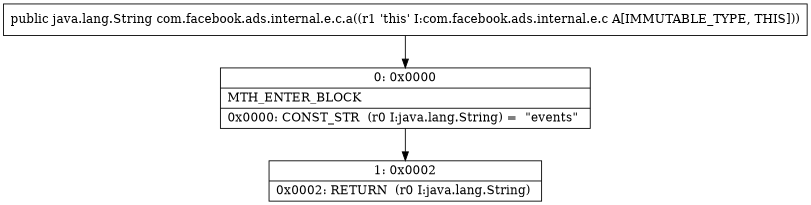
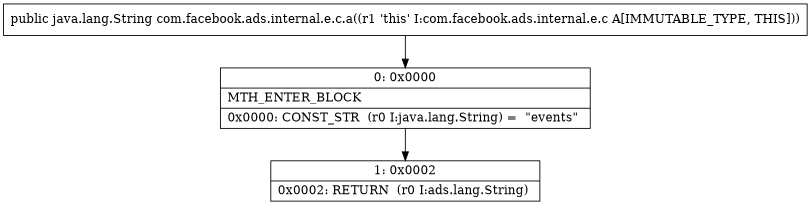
node "1: 0x0002": text "0x0002: RETURN  (r0 I:java.lang.String)" -> "0x0002: RETURN  (r0 I:ads.lang.String)"
